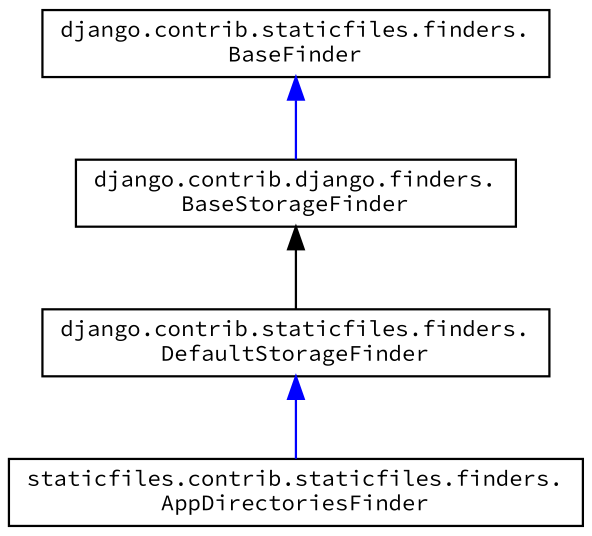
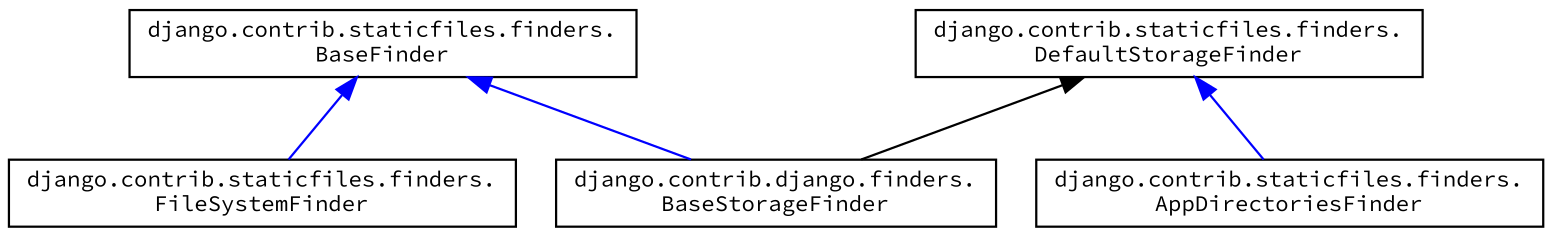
node "django.contrib.staticfiles.finders. FileSystemFinder": added
edge "django.contrib.staticfiles.finders. DefaultStorageFinder" -> "django.contrib.django.finders. BaseStorageFinder": reversed
node "staticfiles.contrib.staticfiles.finders. AppDirectoriesFinder": label "staticfiles.contrib.staticfiles.finders. AppDirectoriesFinder" -> "django.contrib.staticfiles.finders. AppDirectoriesFinder"
